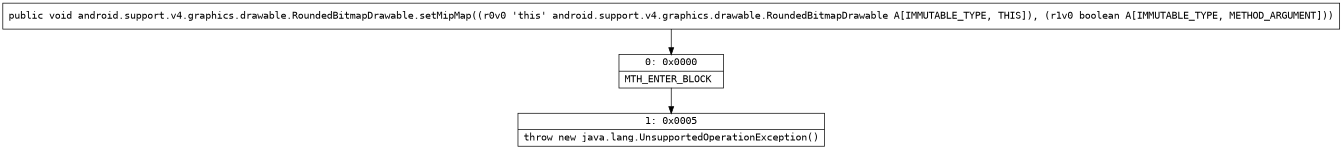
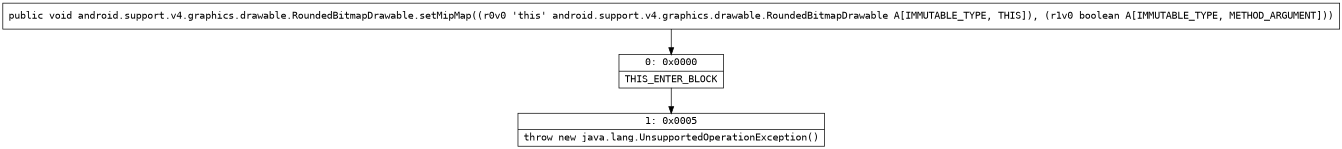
node "0: 0x0000": text "MTH_ENTER_BLOCK" -> "THIS_ENTER_BLOCK"
